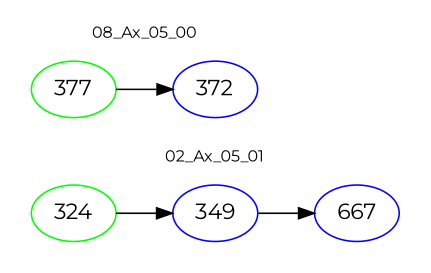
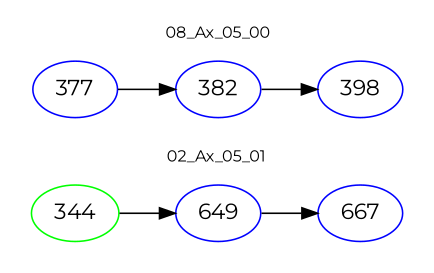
node "377": color green -> blue
node "372": label "372" -> "382"
node "398": added
node "324": label "324" -> "344"
node "349": label "349" -> "649"
